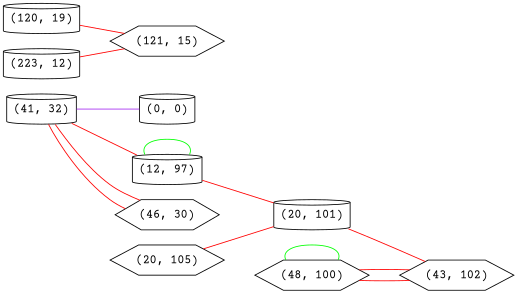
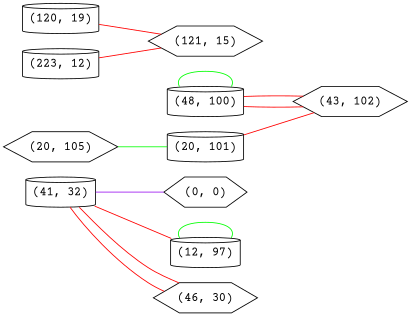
node "(0, 0)": shape cylinder -> hexagon
edge "(12, 97)" -- "(20, 101)": removed
edge "(20, 101)" -- "(20, 105)": color red -> green
node "(48, 100)": shape hexagon -> cylinder
